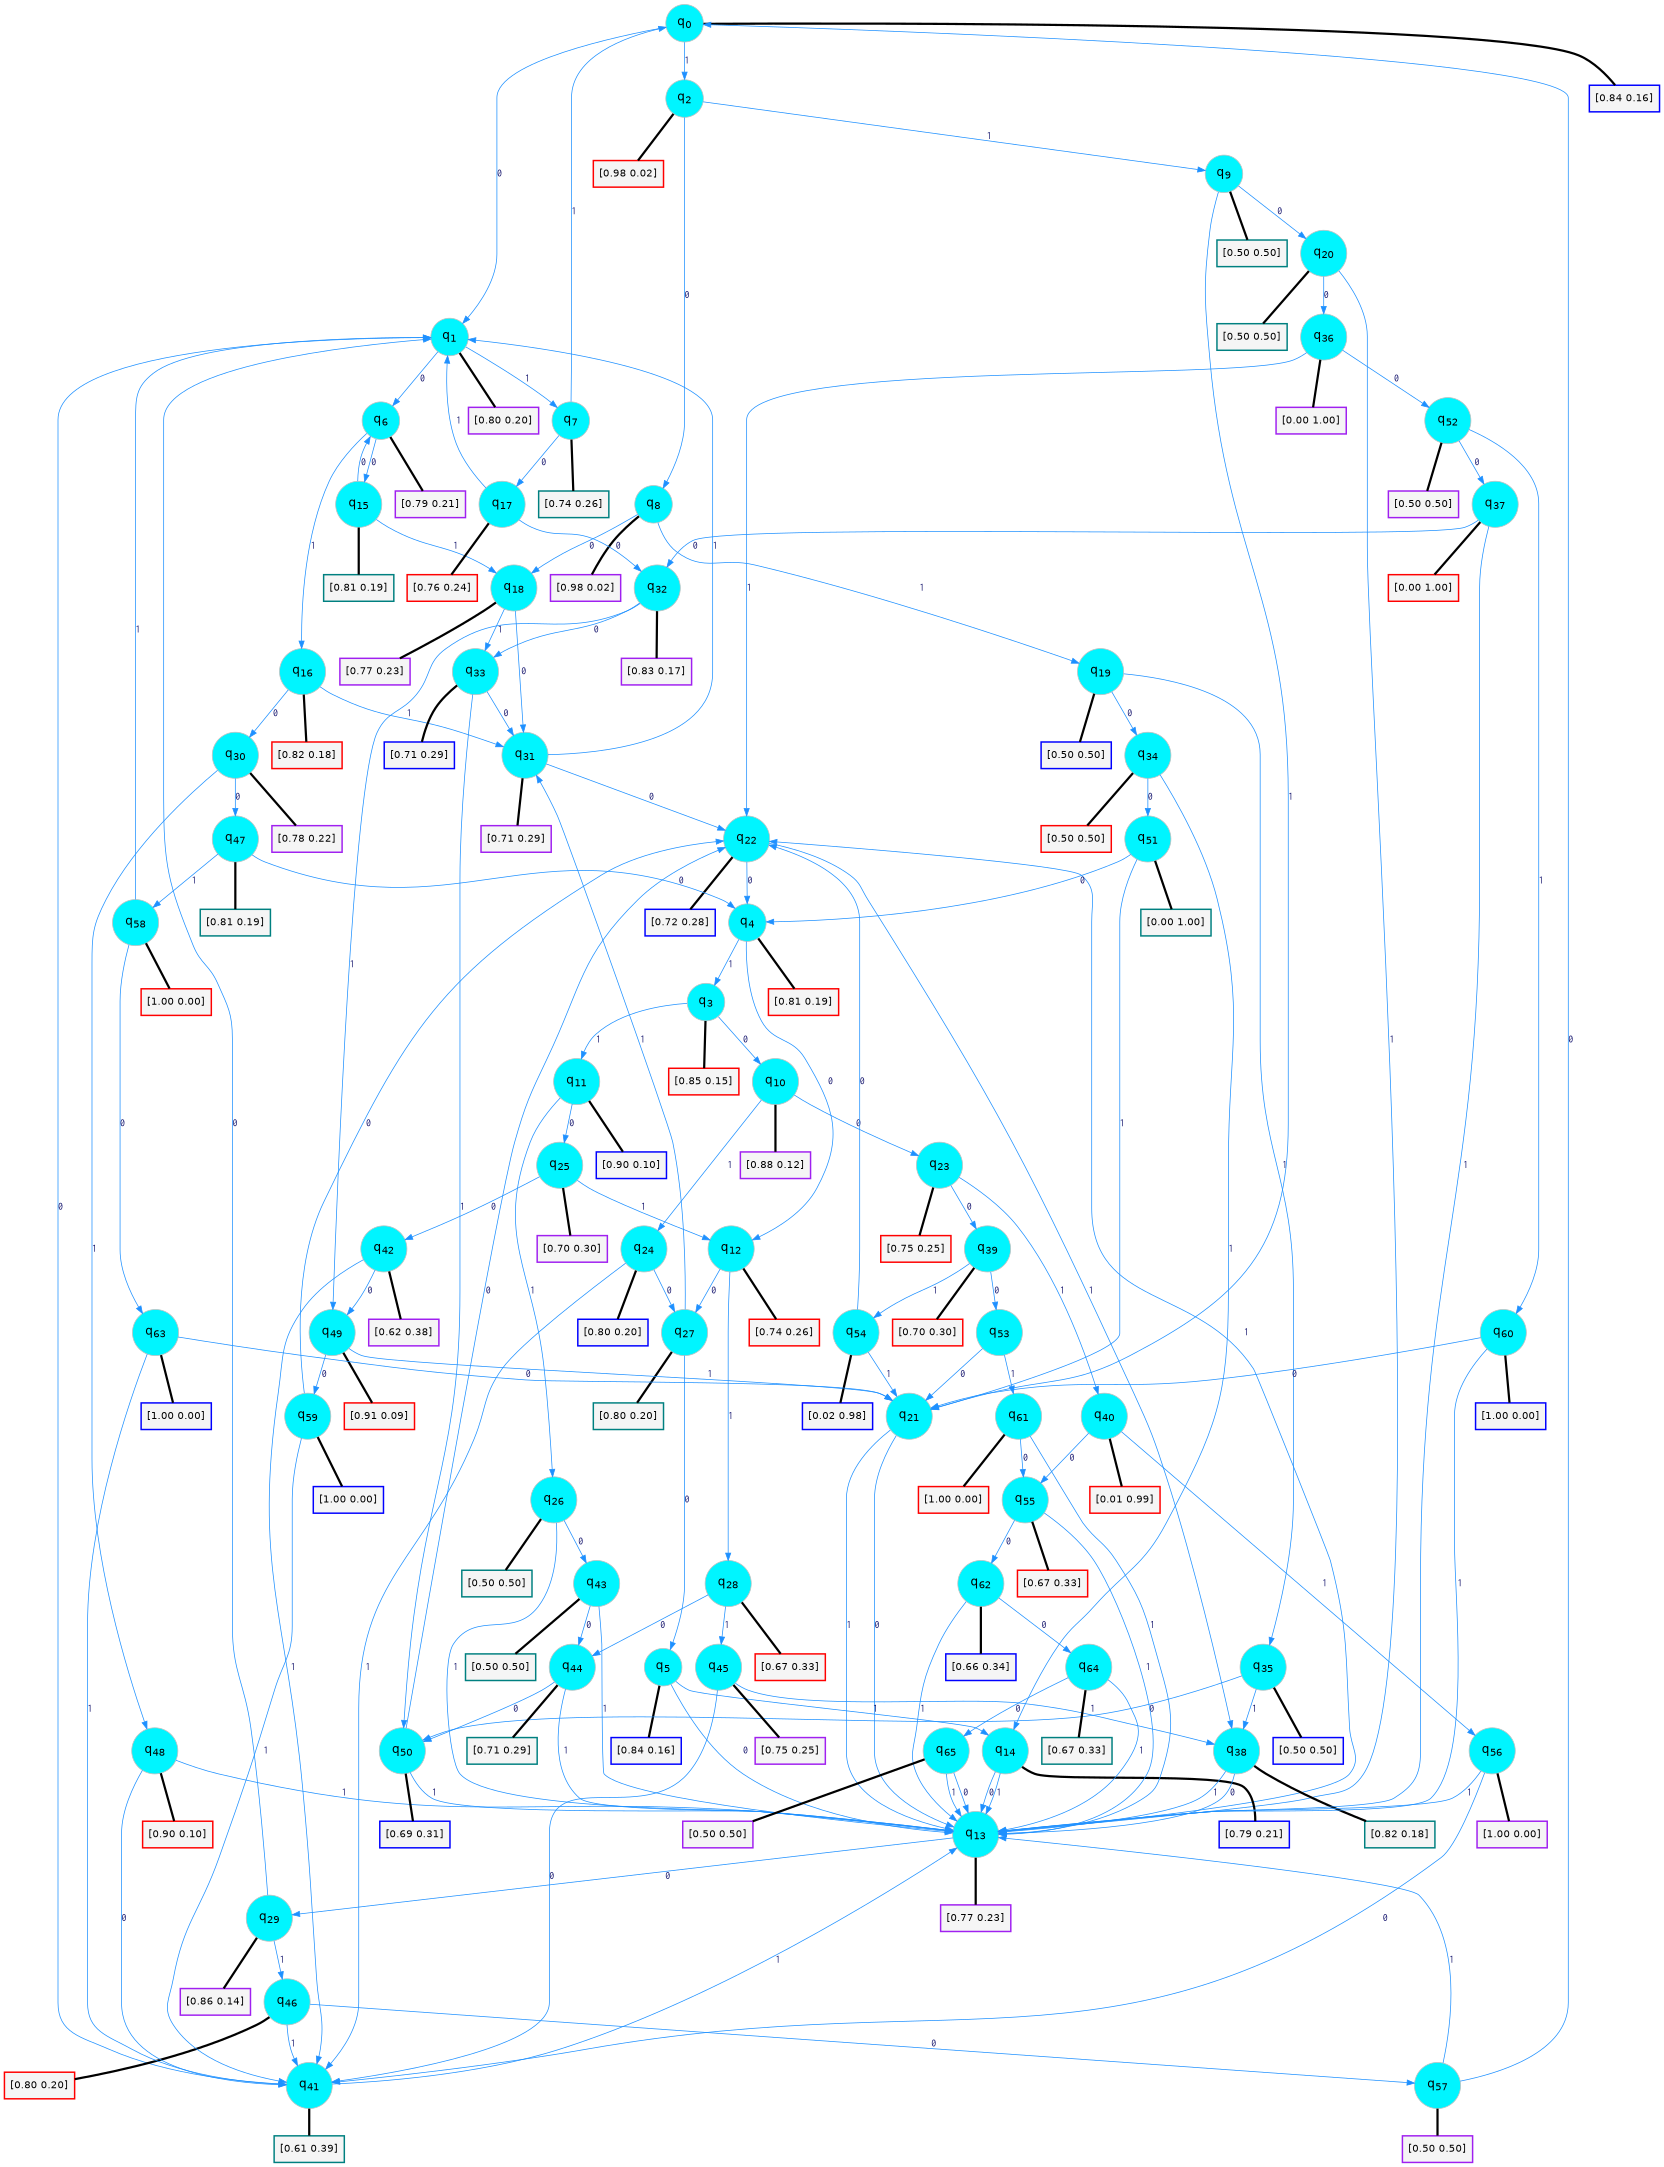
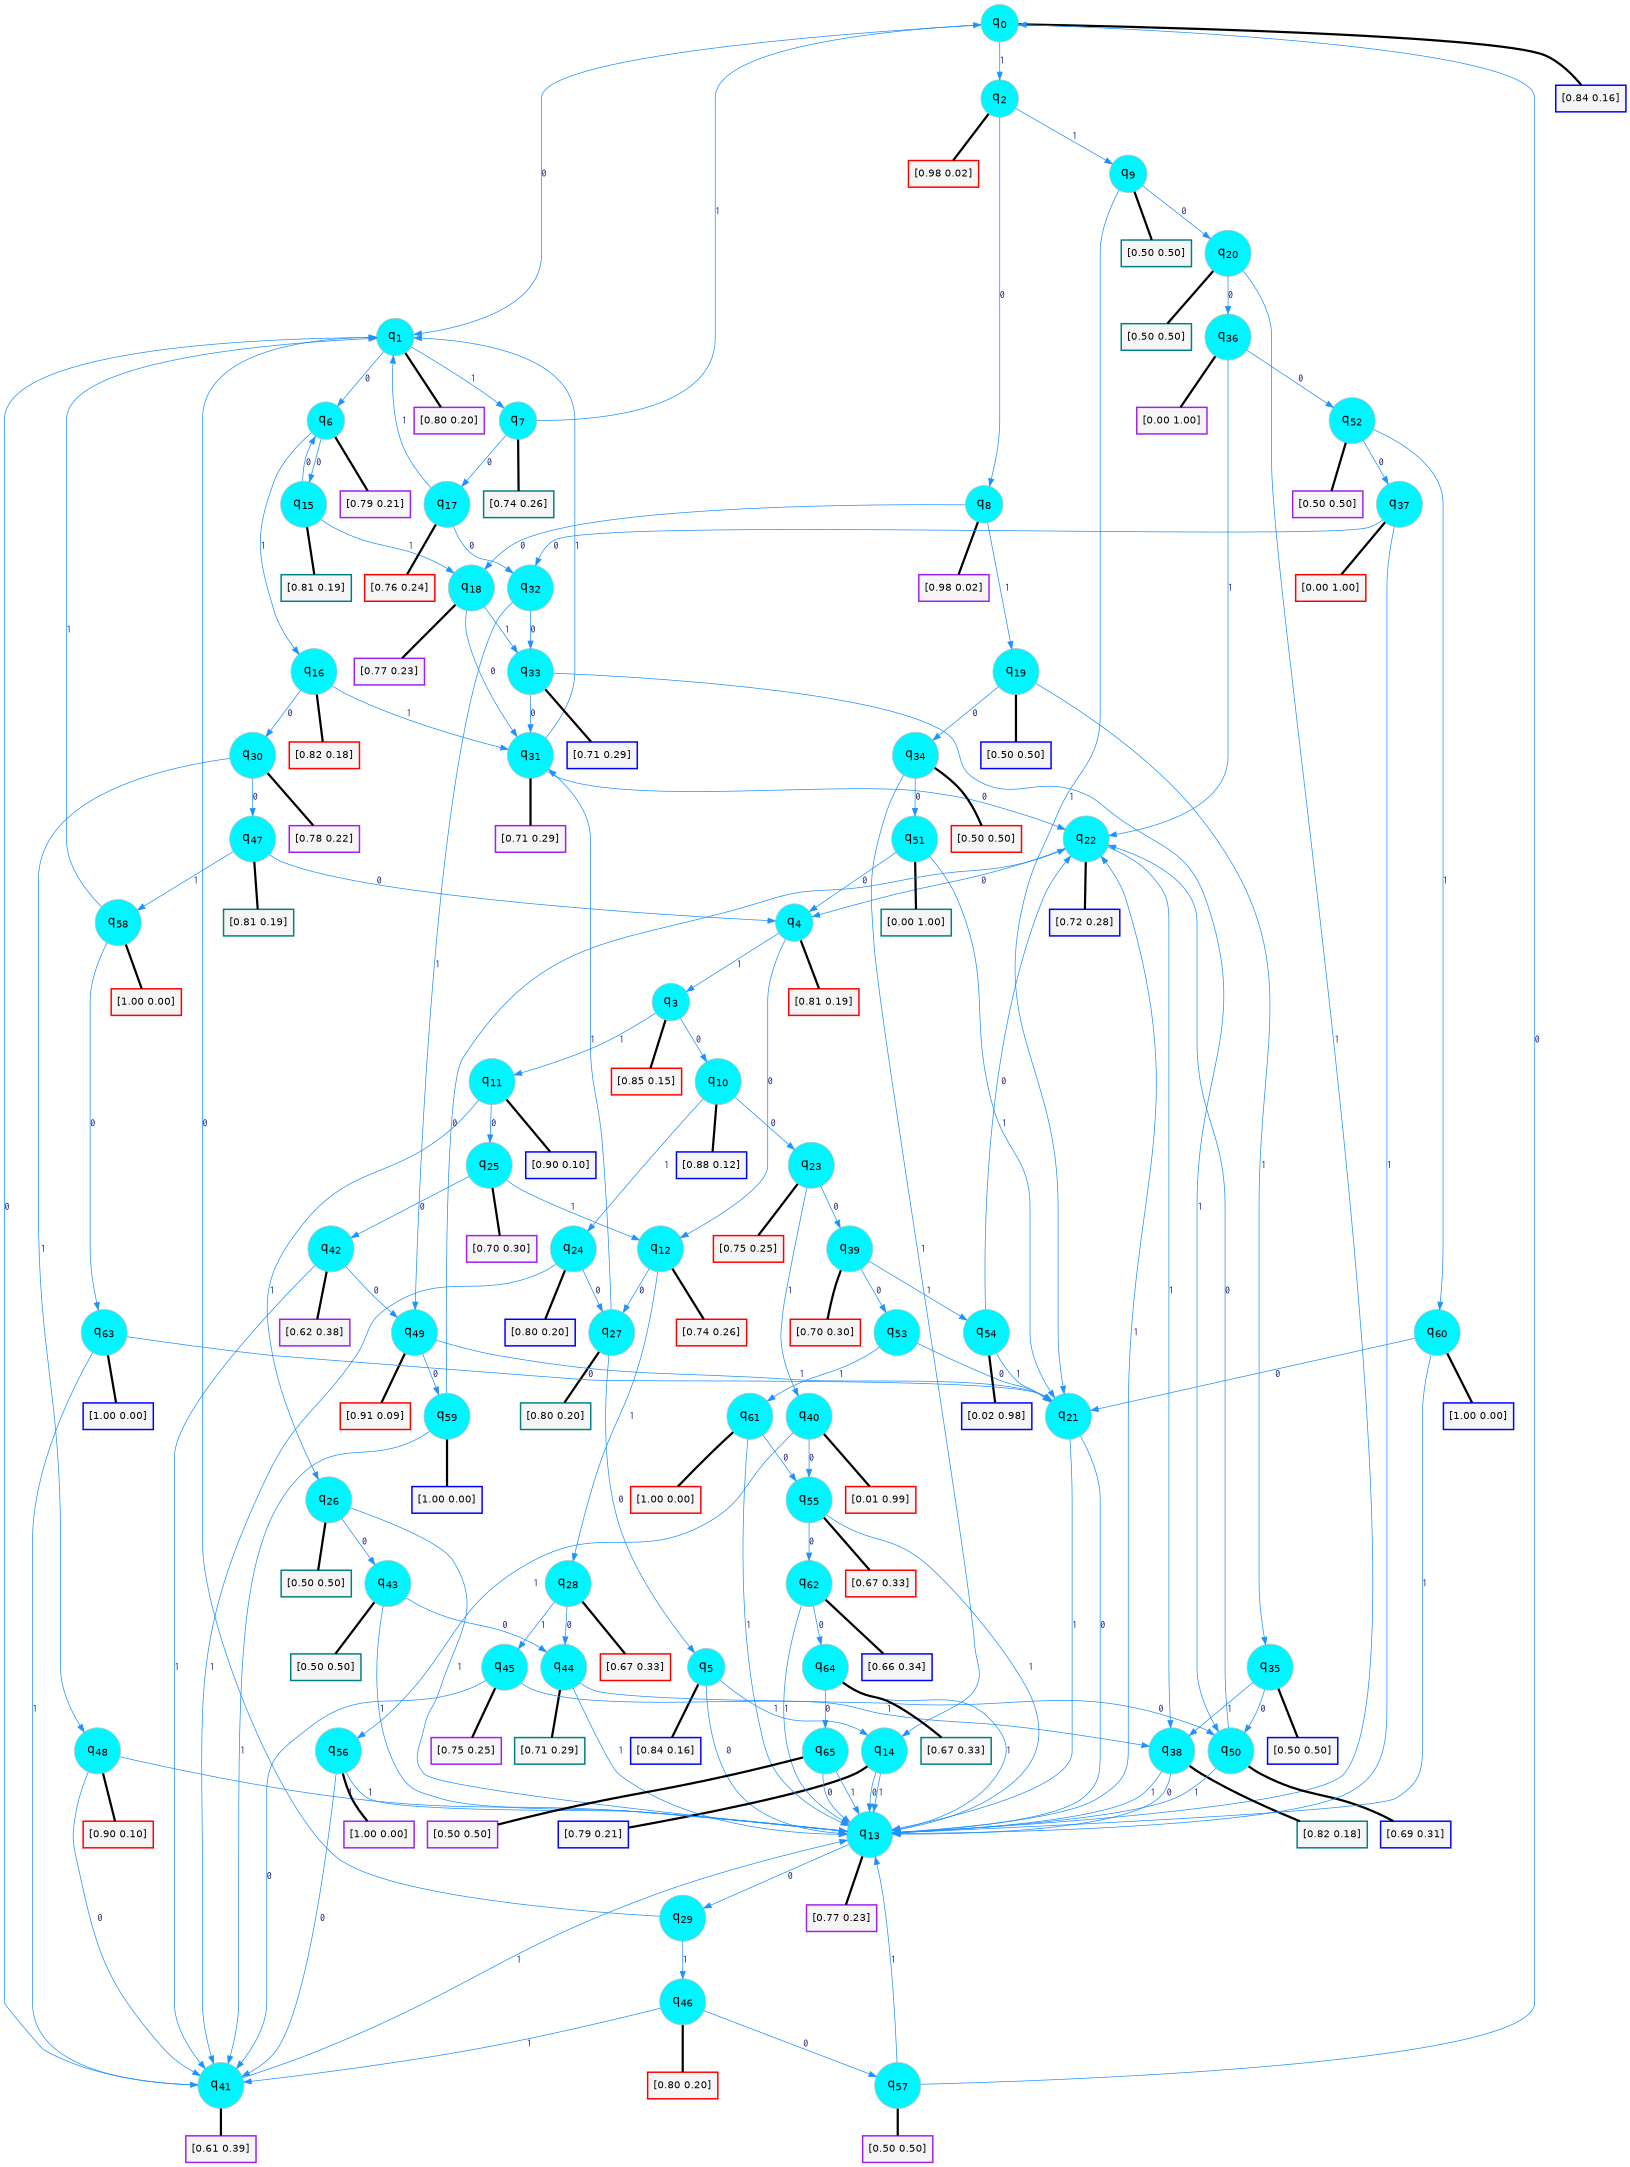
node "[0.83 0.17]": removed
node "[0.88 0.12]": color purple -> blue
node "[0.86 0.14]": removed
node "[0.61 0.39]": color teal -> purple
